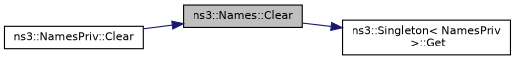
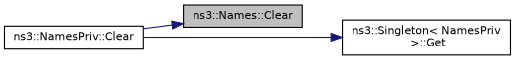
edge "ns3::Names::Clear" -> "ns3::Singleton< NamesPriv >::Get": now "ns3::NamesPriv::Clear" -> "ns3::Singleton< NamesPriv >::Get"
